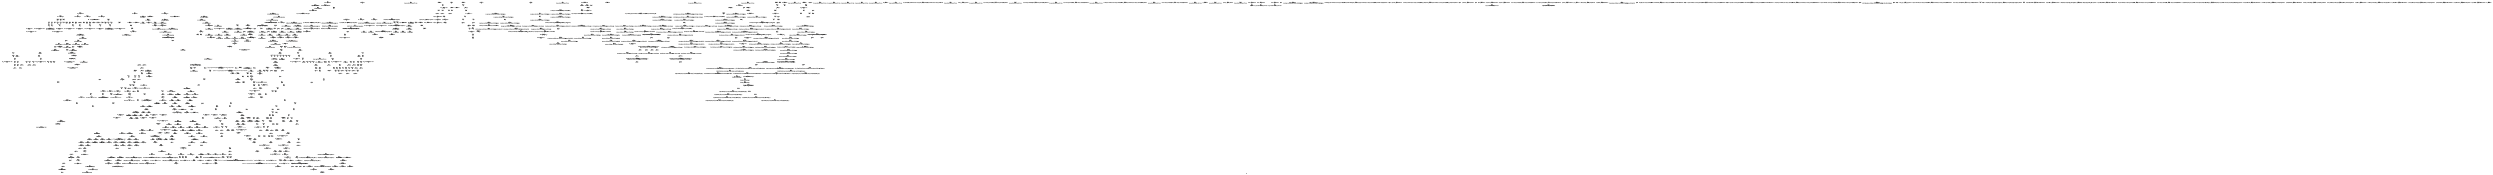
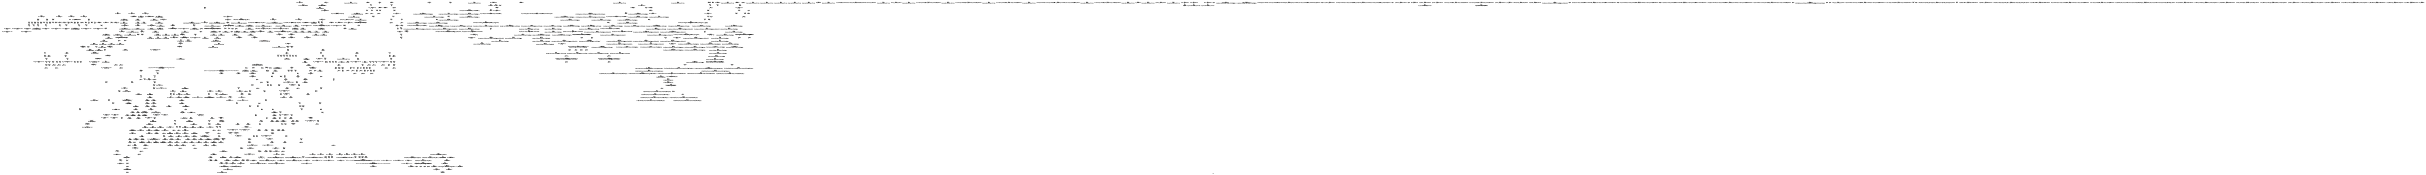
node "NodeID: 267": removed
